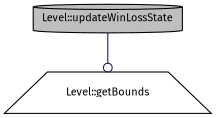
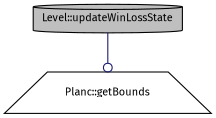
node "Level::getBounds": label "Level::getBounds" -> "Planc::getBounds"
